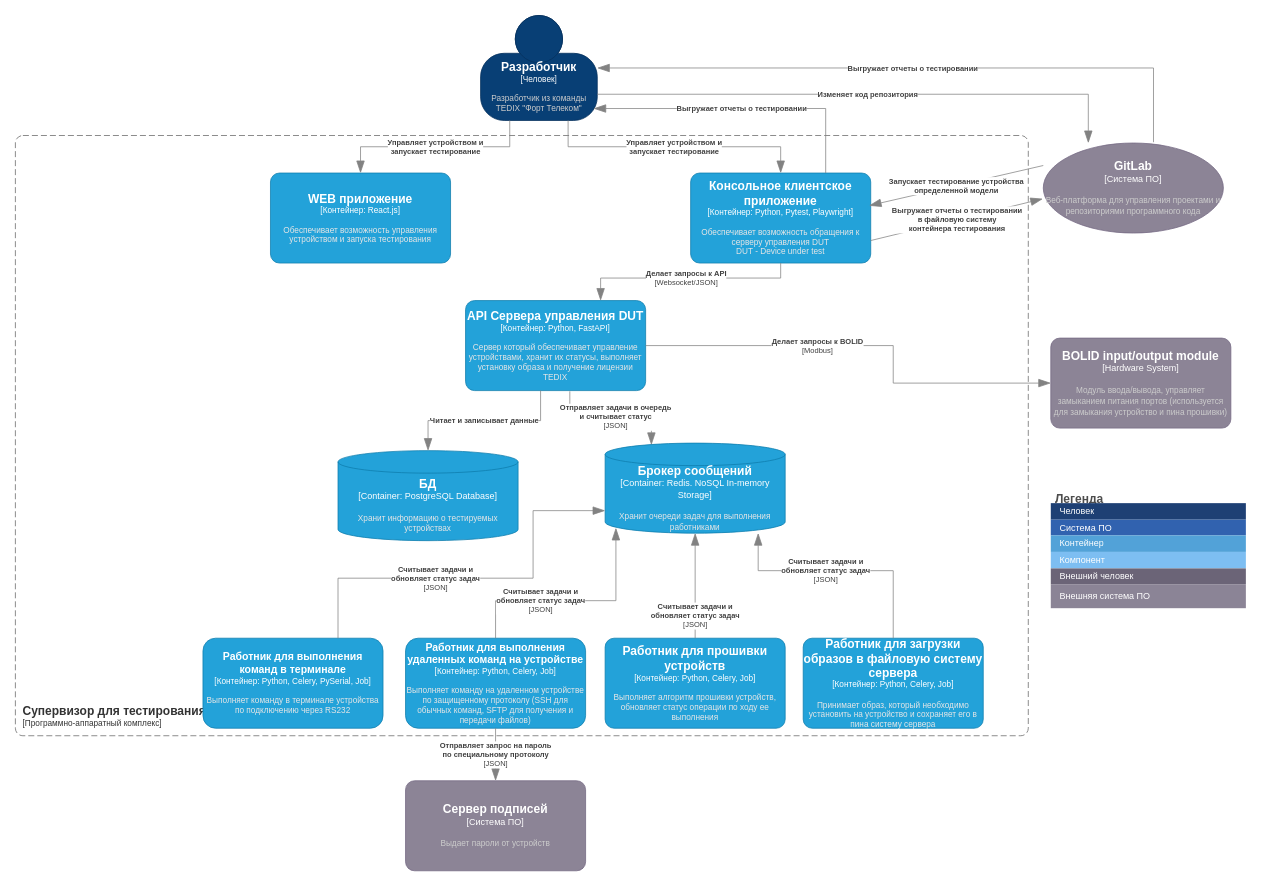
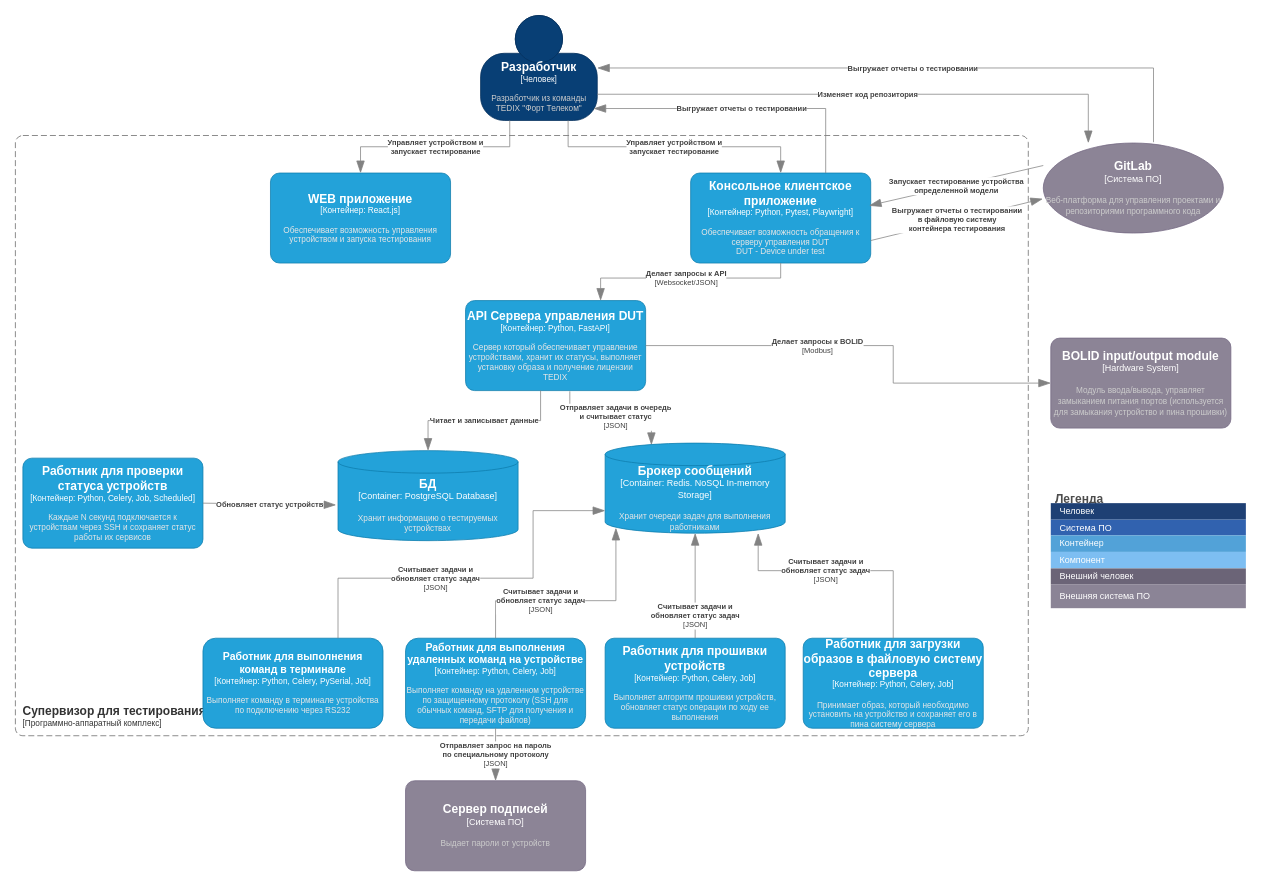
node "Работник для проверки статуса устройств [Контейнер: Python, Celery, Job, Scheduled] Каждые N секунд подключается к устройствам через SSH и сохраняет статус работы их сервисов": added
edge "Работник для проверки статуса устройств [Контейнер: Python, Celery, Job, Scheduled] Каждые N секунд подключается к устройствам через SSH и сохраняет статус работы их сервисов" -> "БД [Container: PostgreSQL Database] Хранит информацию о тестируемых устройствах": added, label "Обновляет статус устройств"
